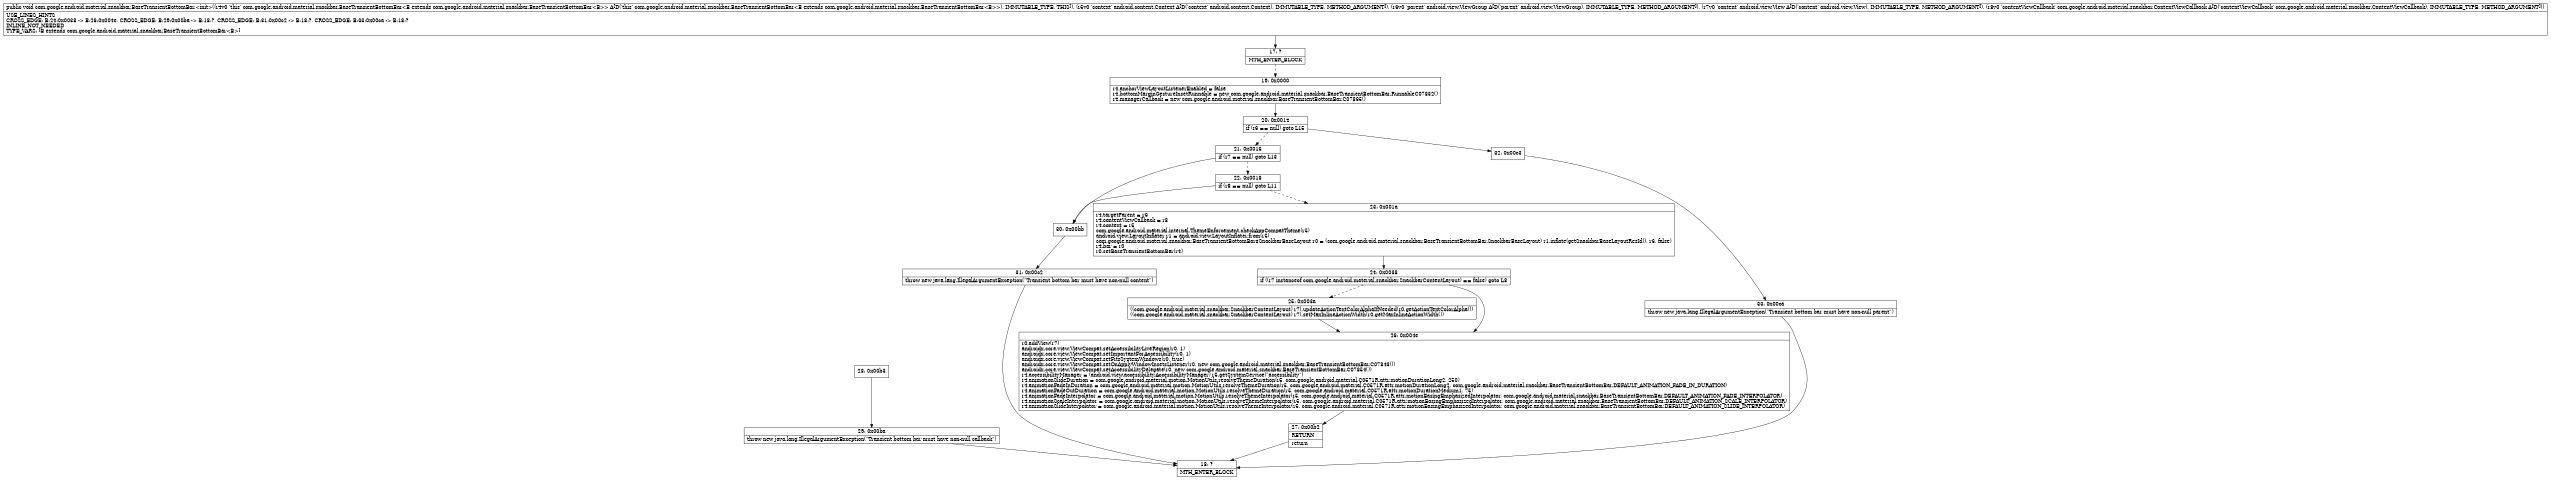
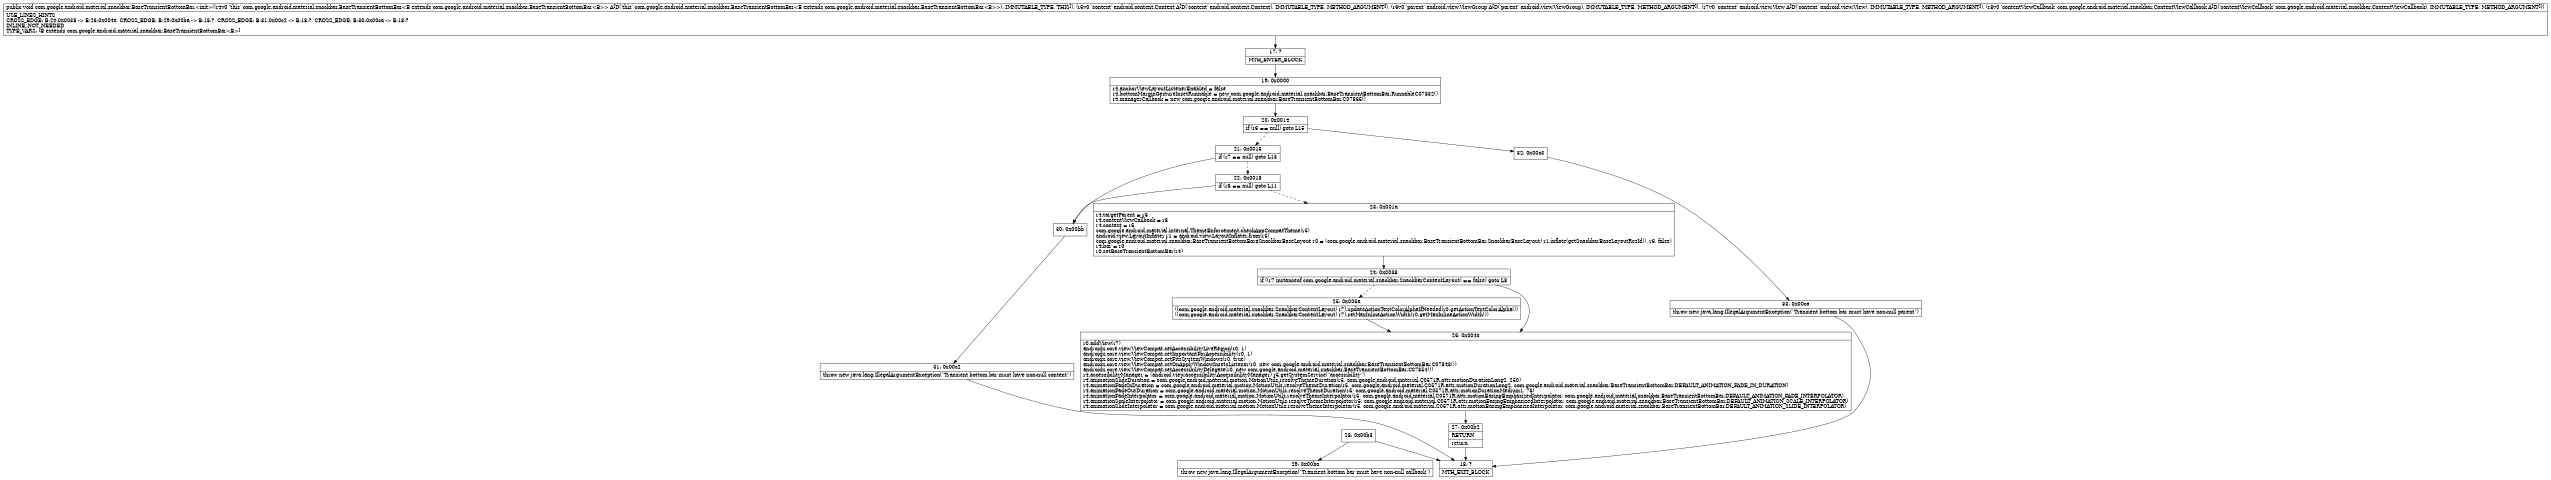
edge "17: ?" -> "19: 0x0000": style dashed -> solid
edge "29: 0x00ba" -> "18: ?": now "28: 0x00b3" -> "18: ?"
node "18: ?": text "MTH_ENTER_BLOCK" -> "MTH_EXIT_BLOCK"
